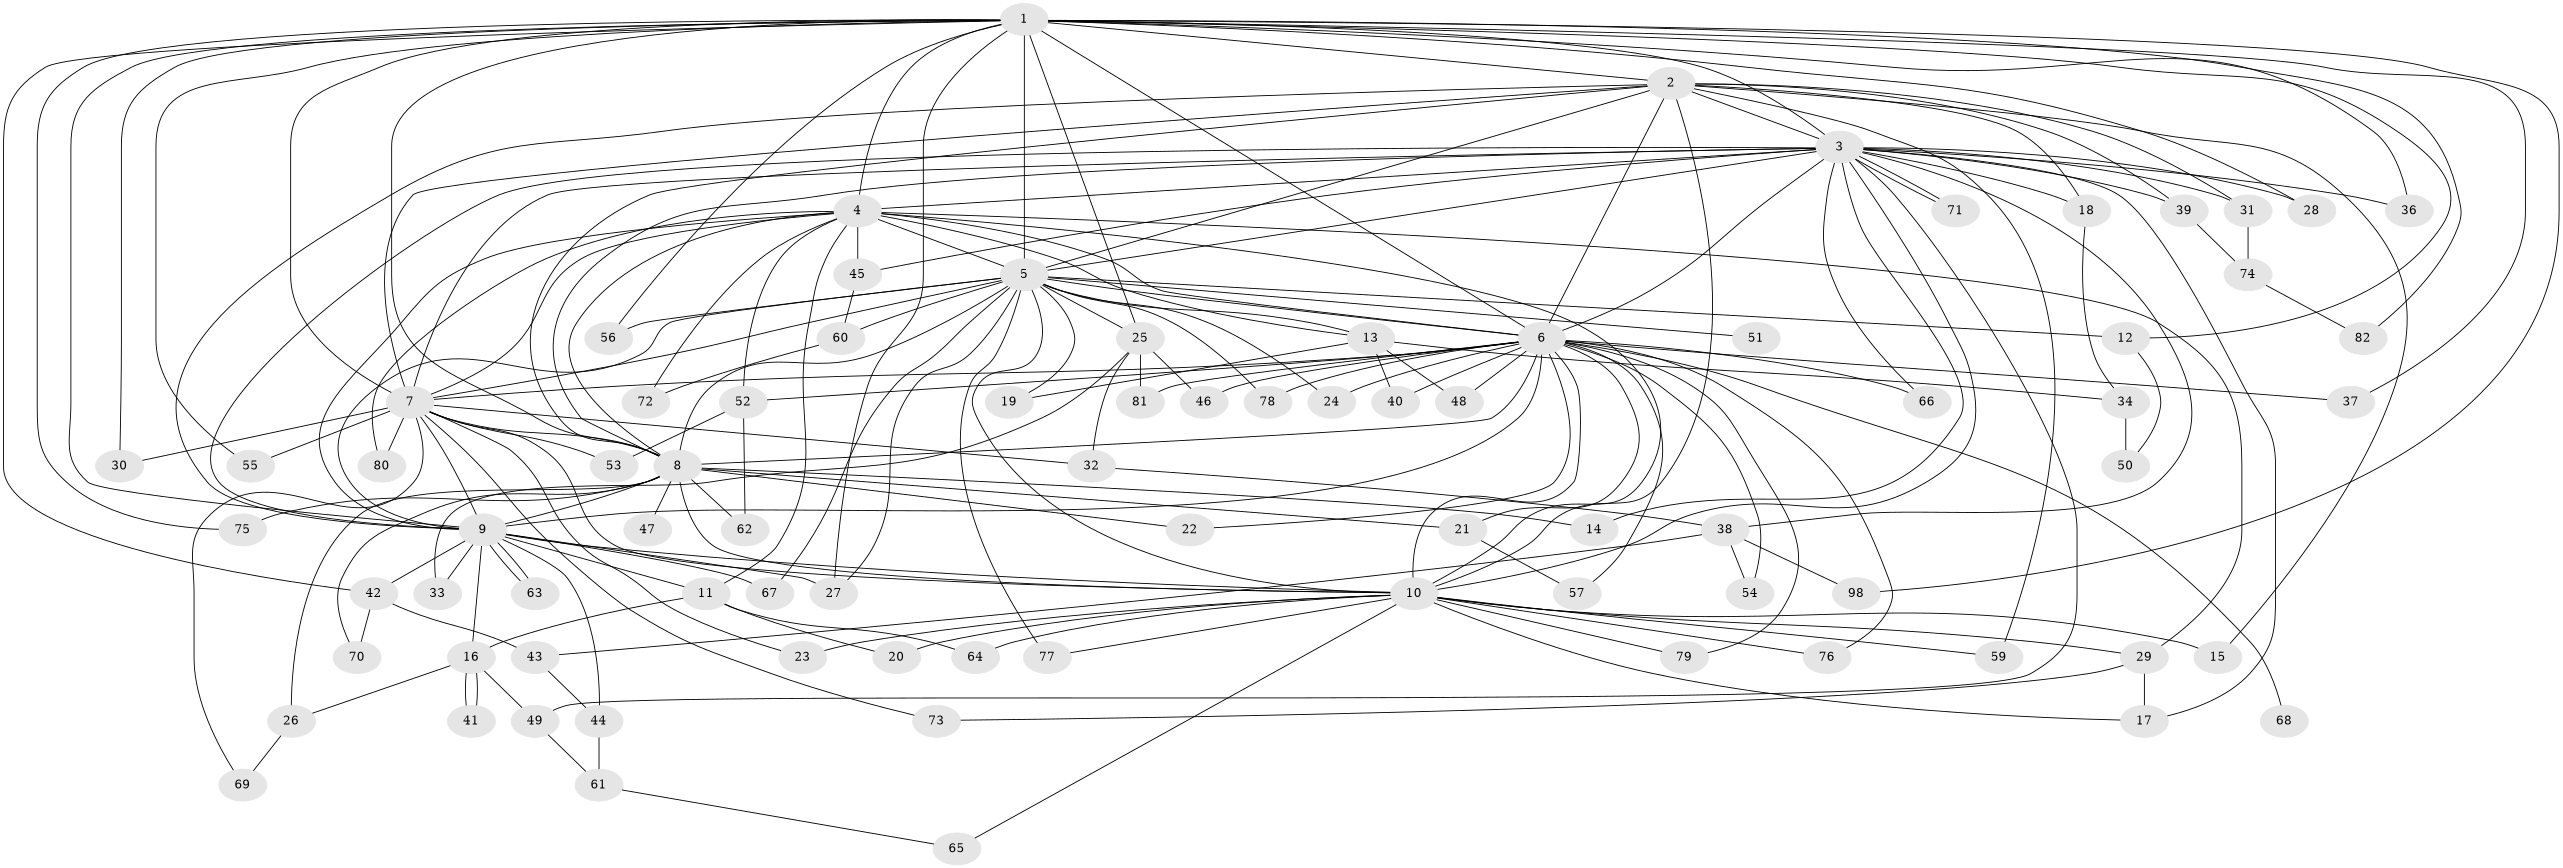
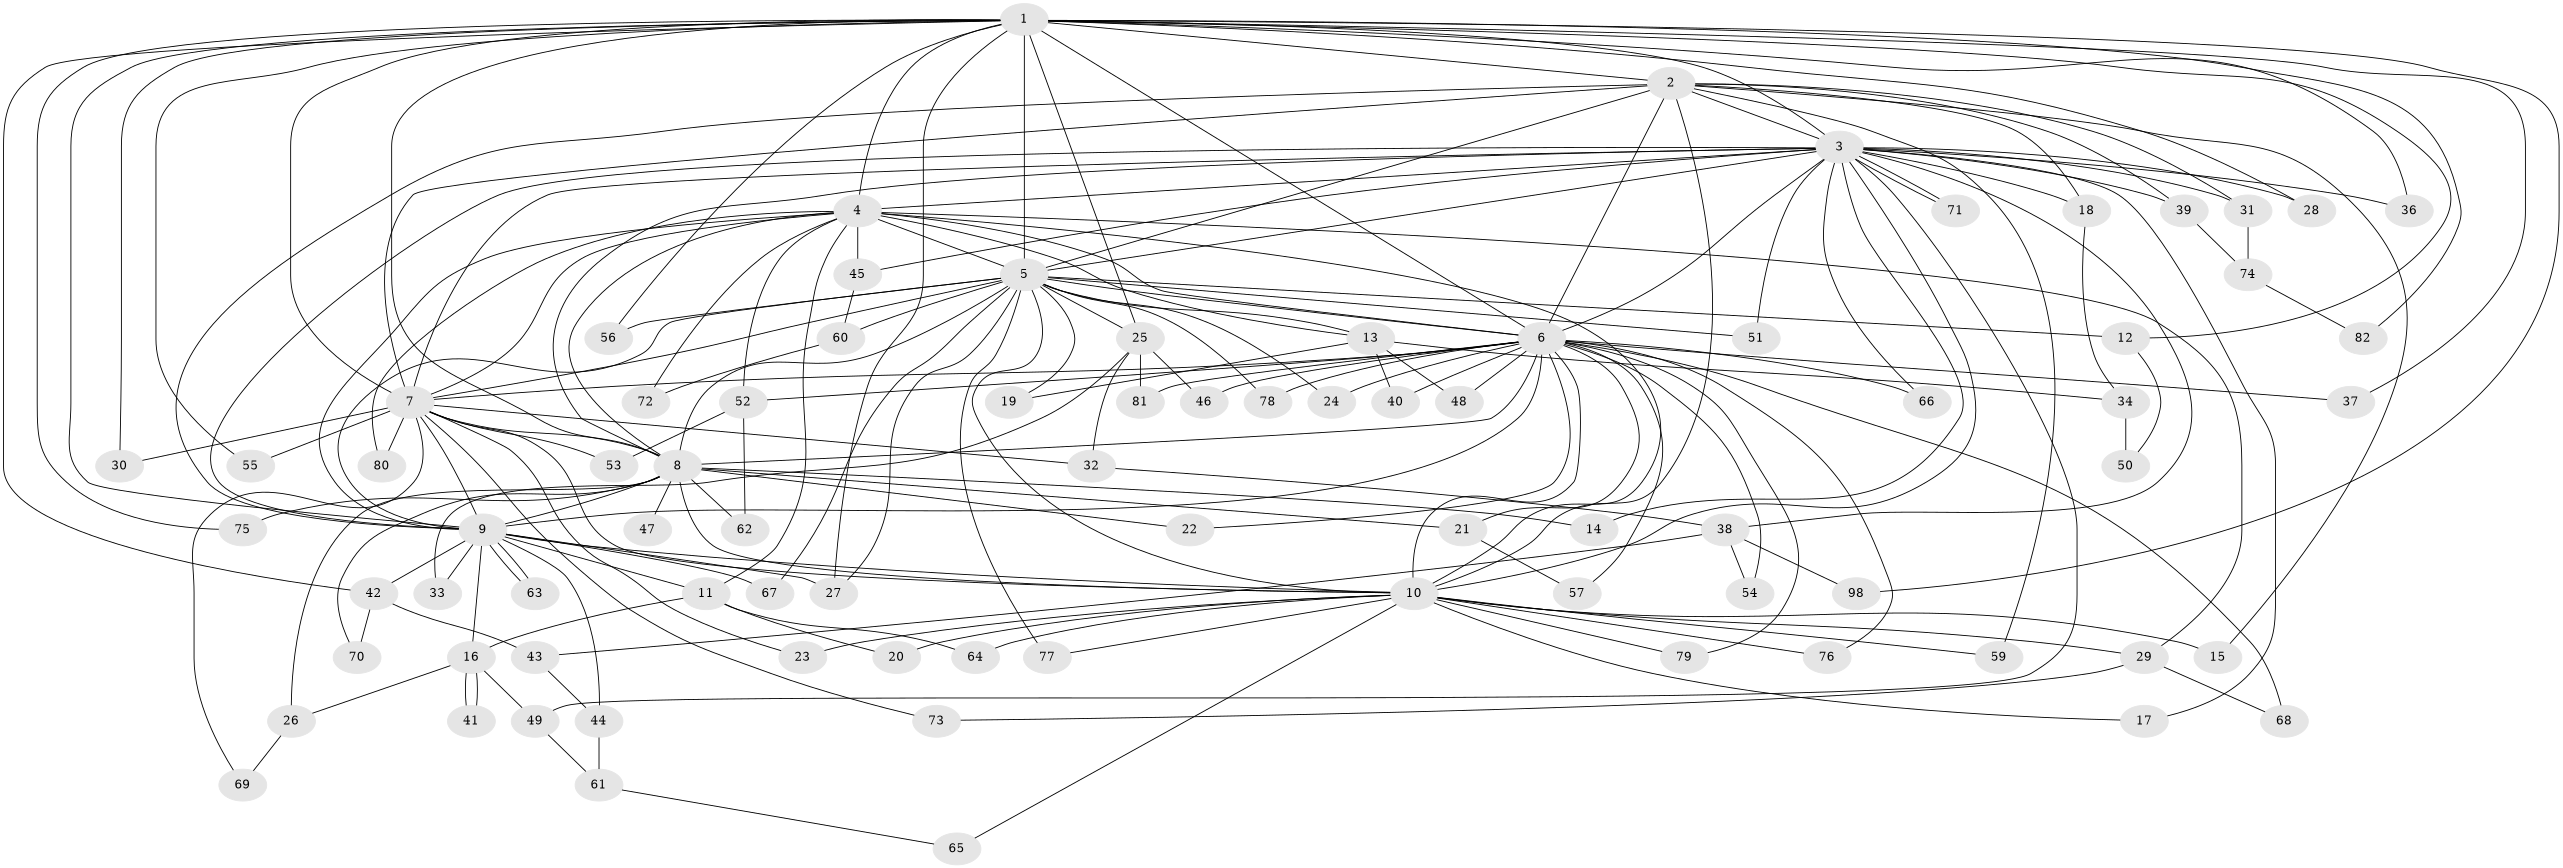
edge "2" -- "8": removed
edge "3" -- "51": added
edge "29" -- "17": now "29" -- "68"
